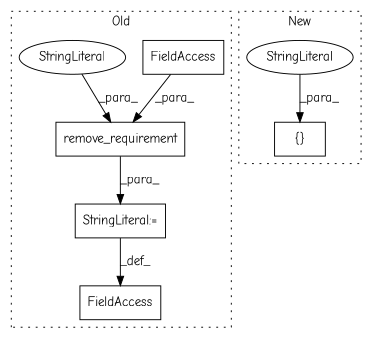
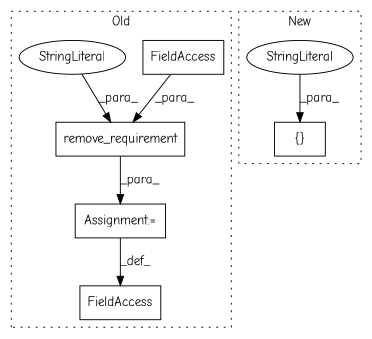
node "StringLiteral:=": label "StringLiteral:=" -> "Assignment:="
